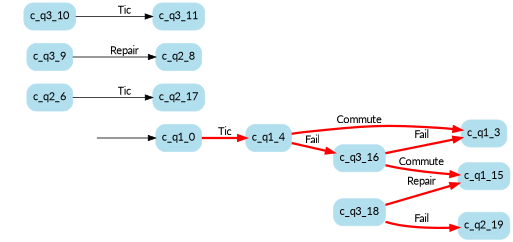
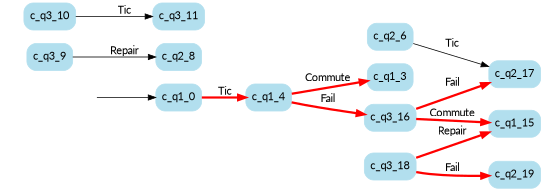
edge "c_q3_16" -> "c_q1_3": now "c_q3_16" -> "c_q2_17"
